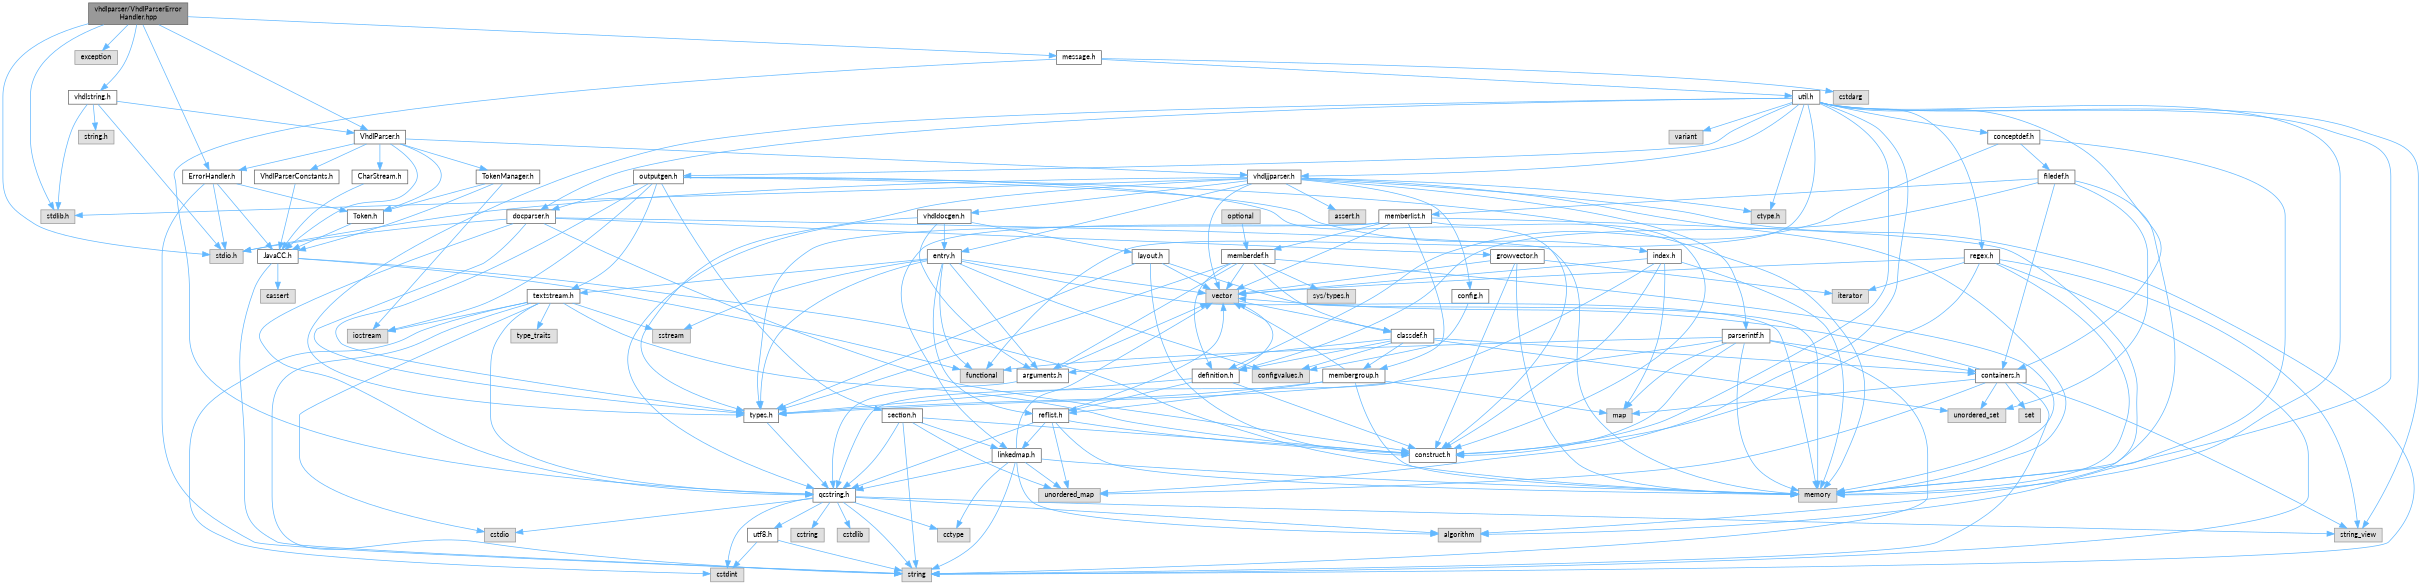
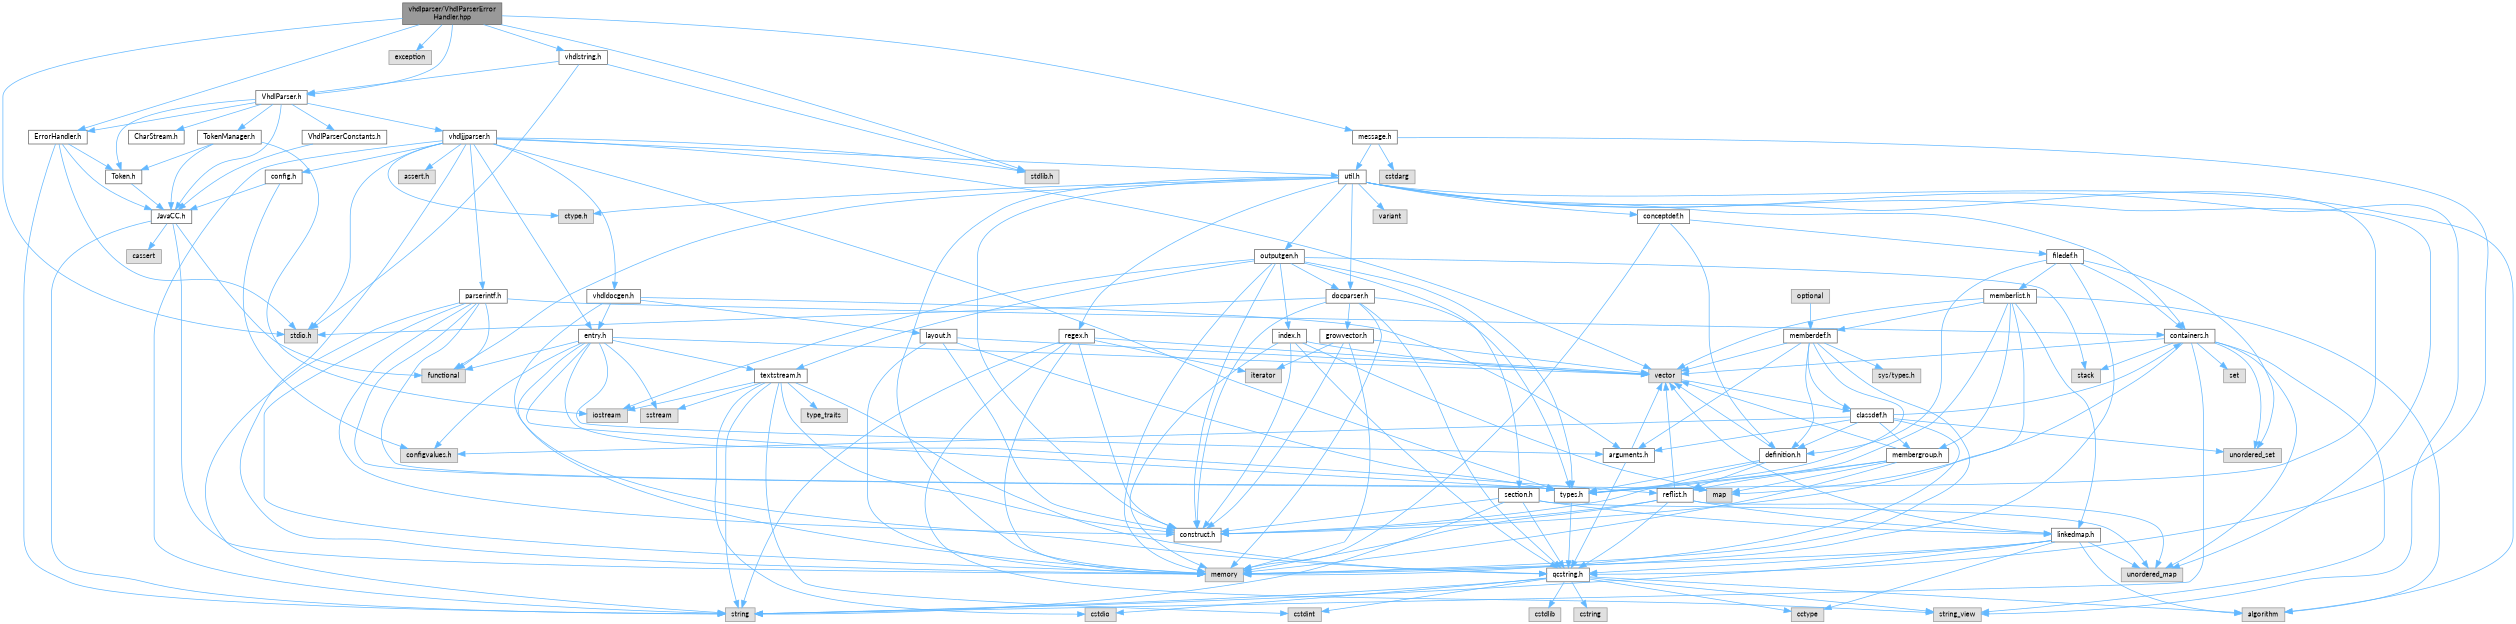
node "string.h": removed
edge "util.h" -> "vhdljjparser.h": reversed
edge "CharStream.h" -> "JavaCC.h": now "config.h" -> "JavaCC.h"
node "stack": added
node "utf8.h": removed
edge "classdef.h" -> "memory": added
